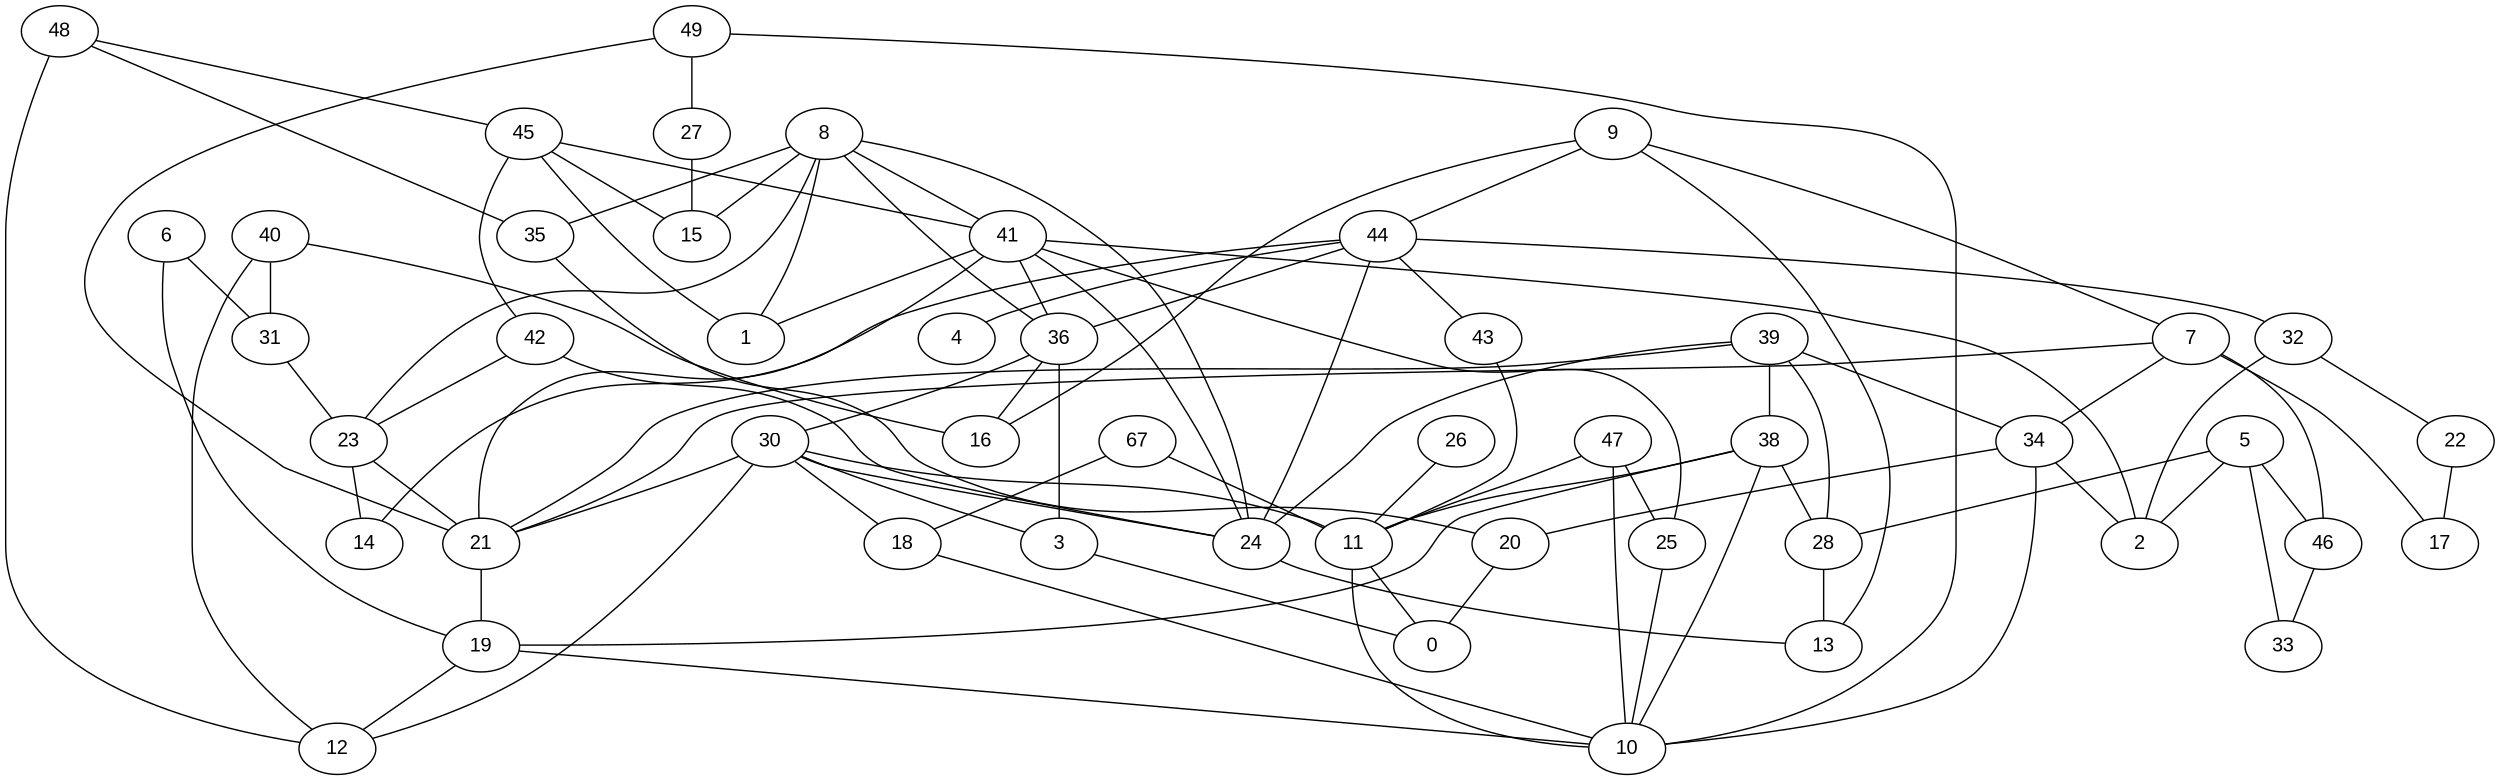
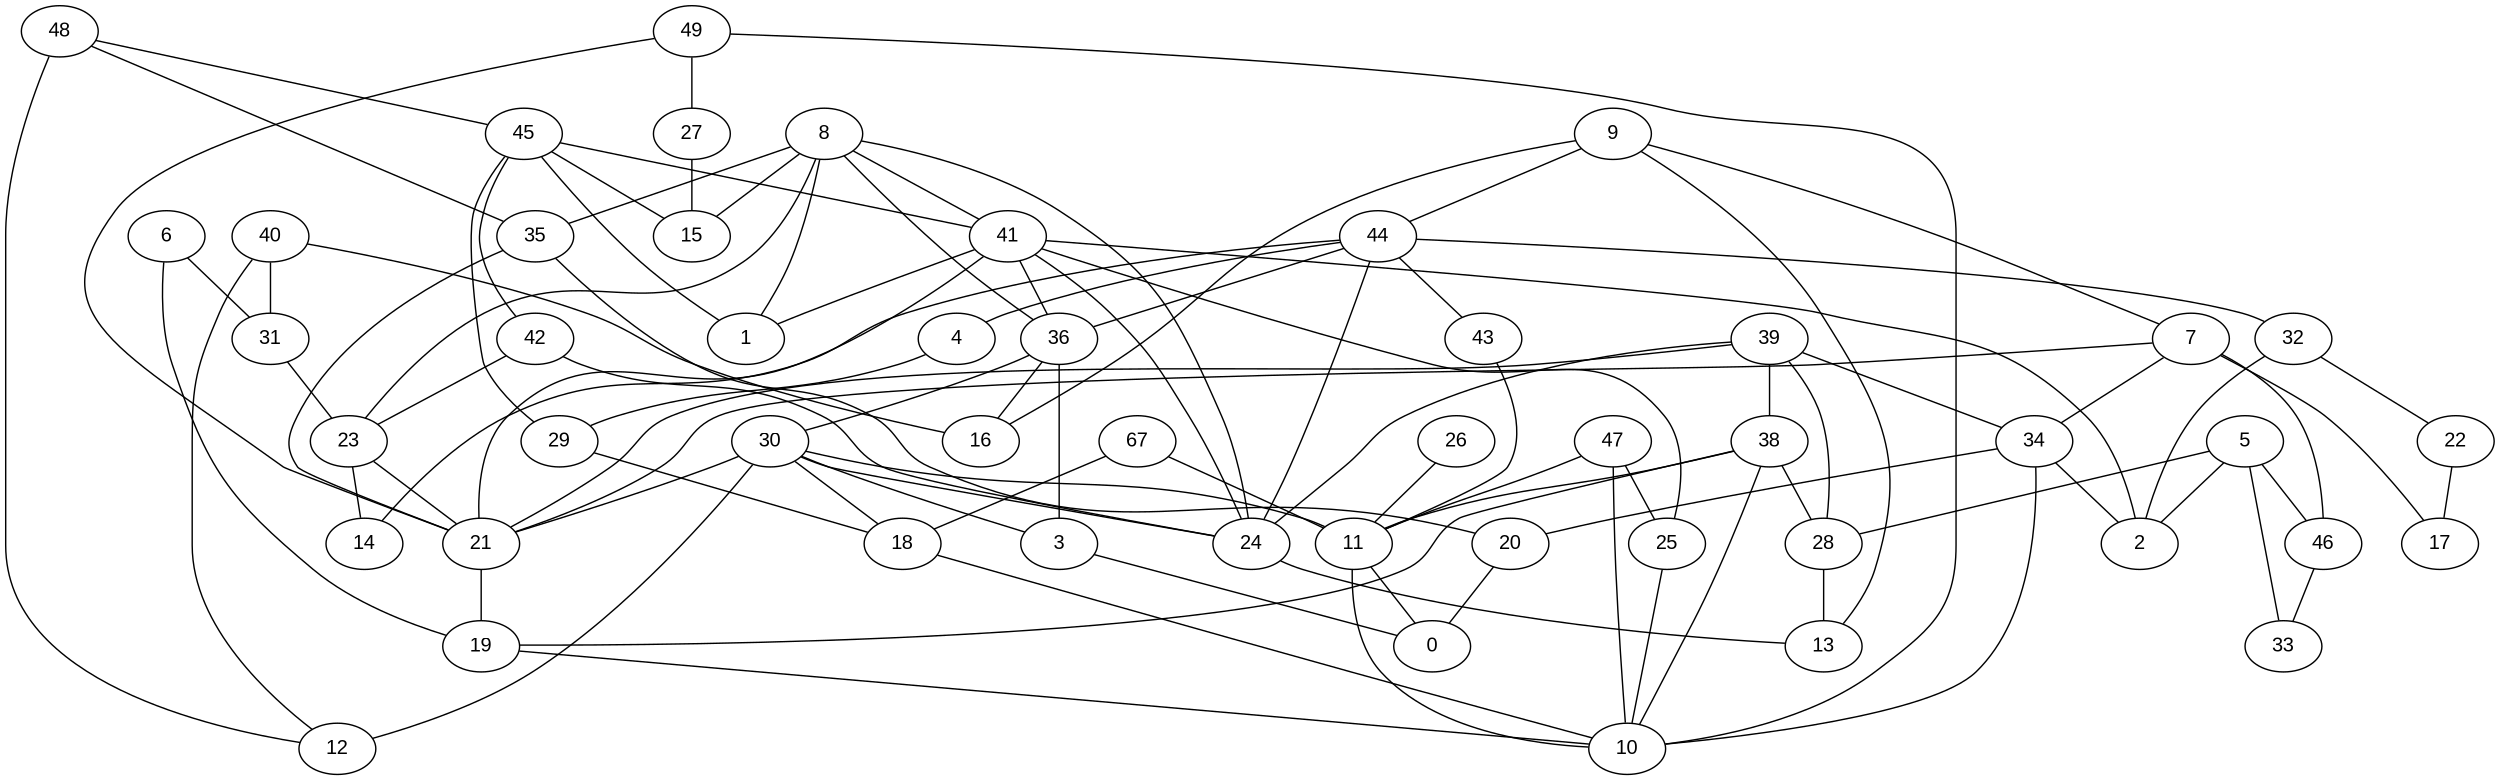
edge "35" -- "21": added
node "29": added
edge "19" -- "12": removed
